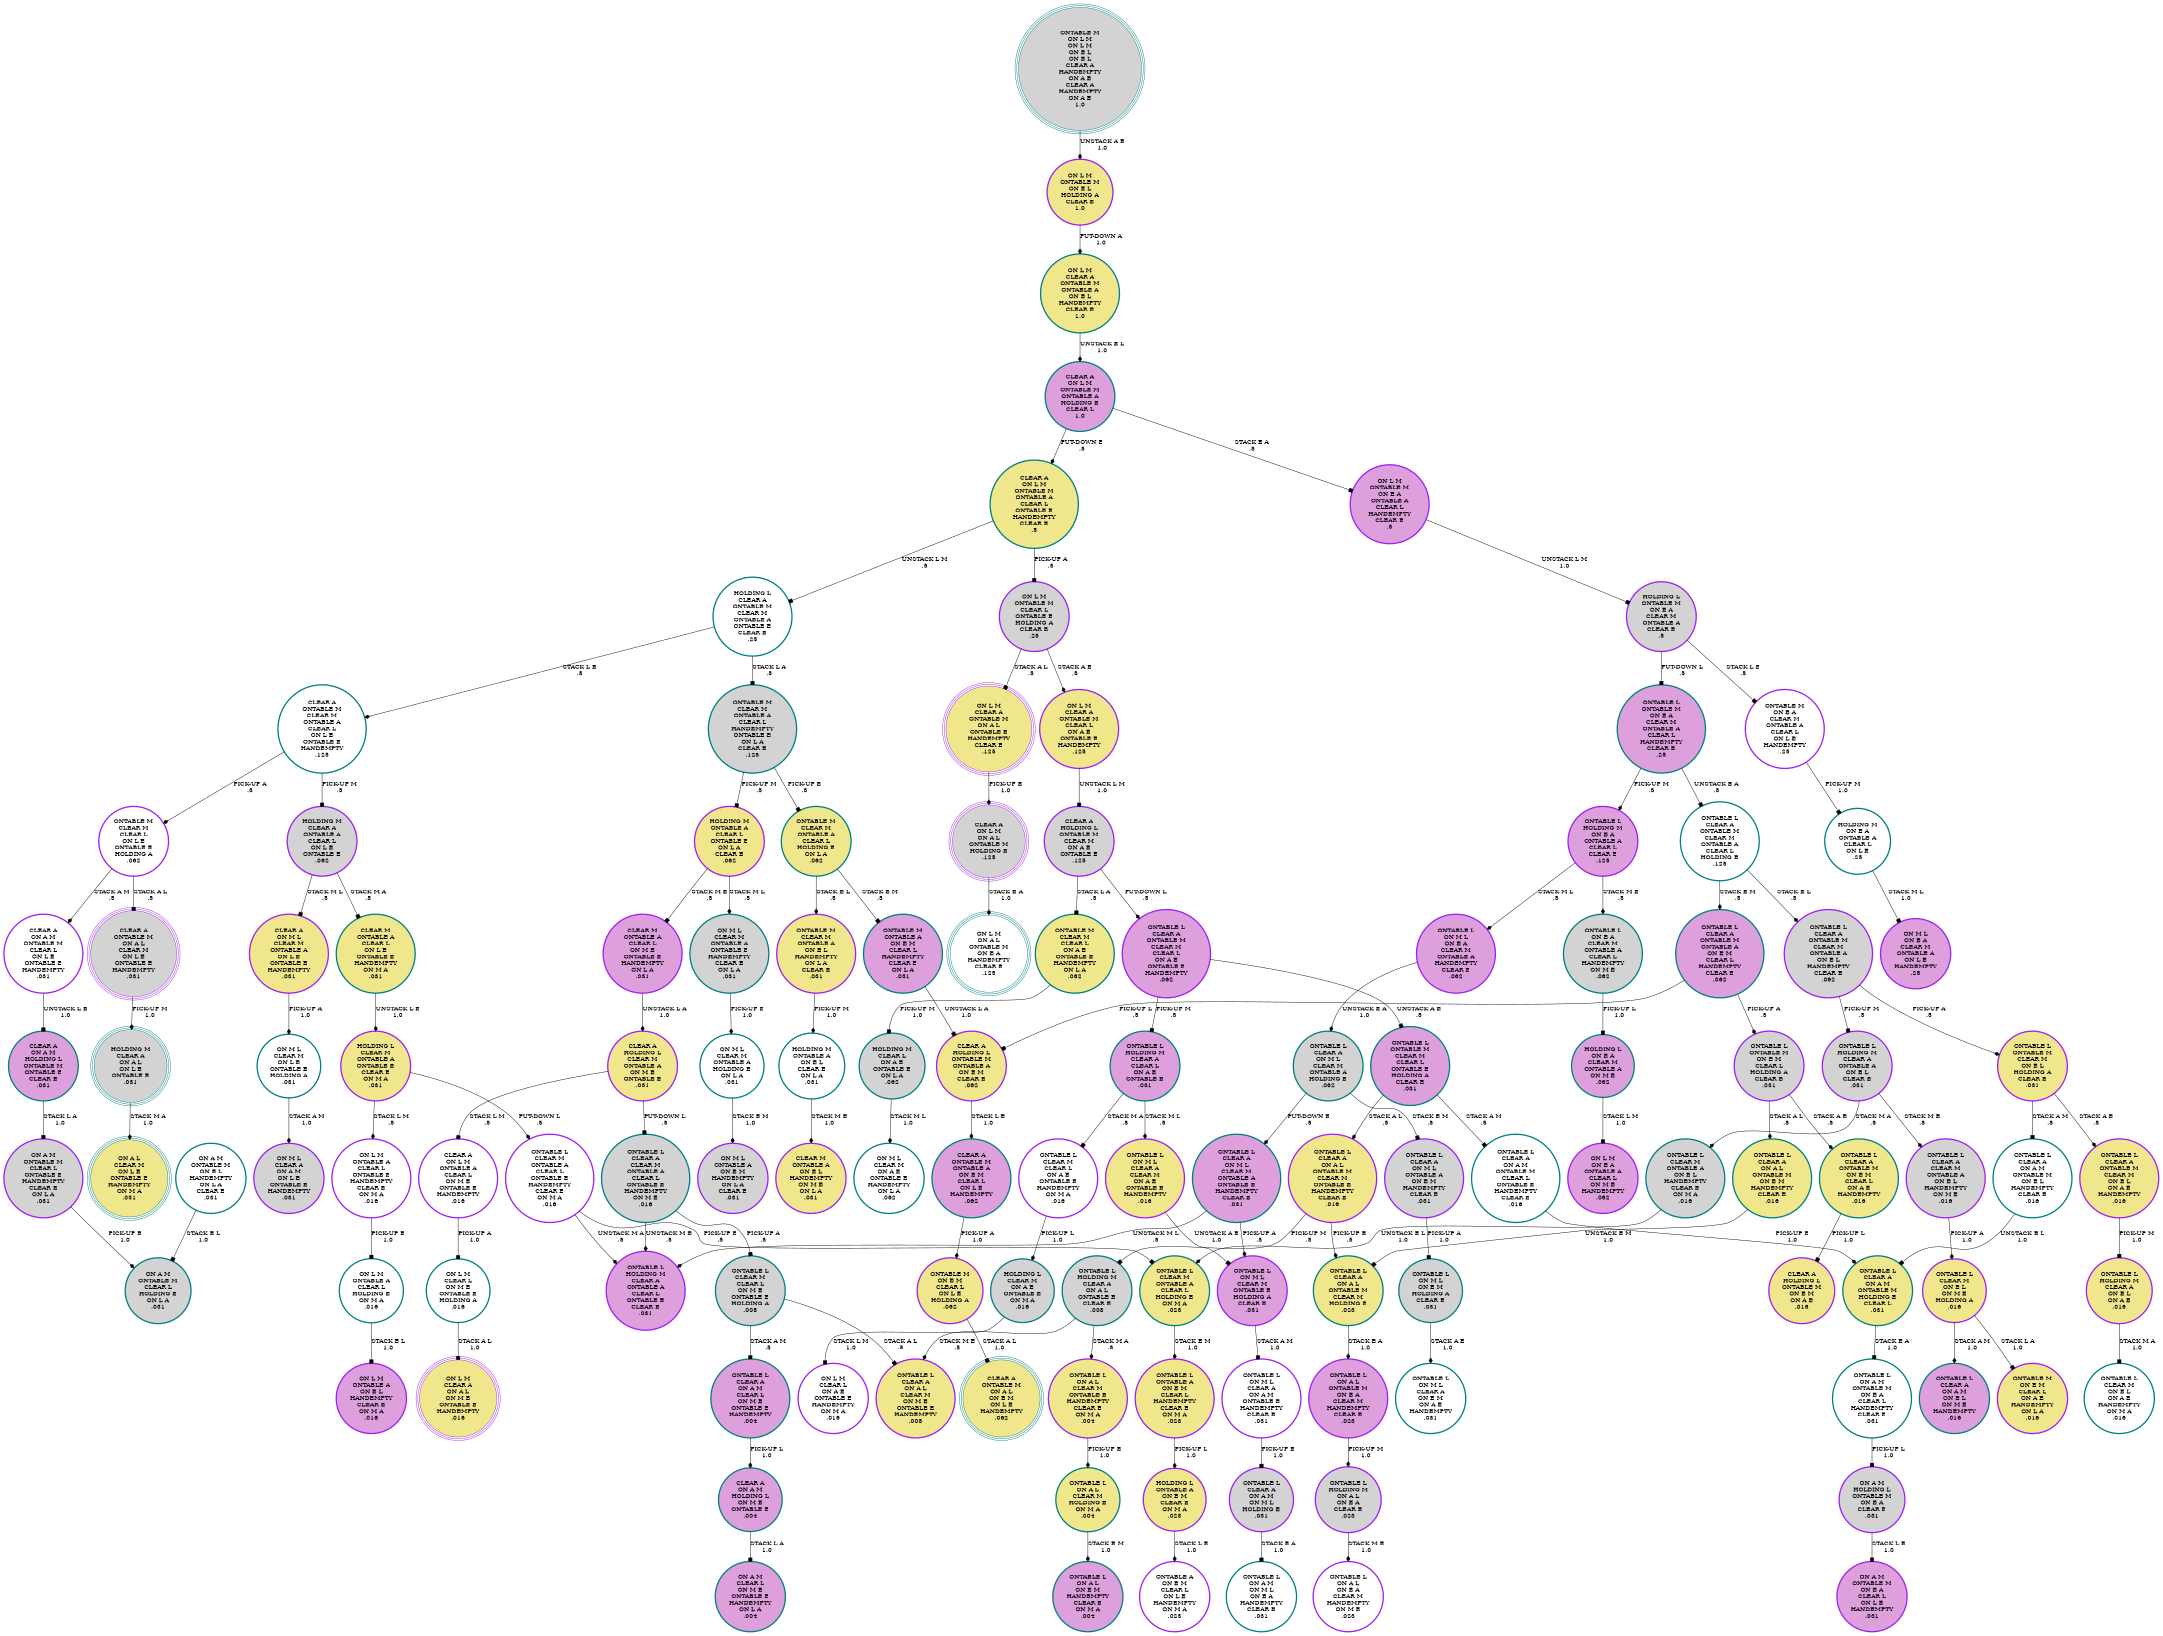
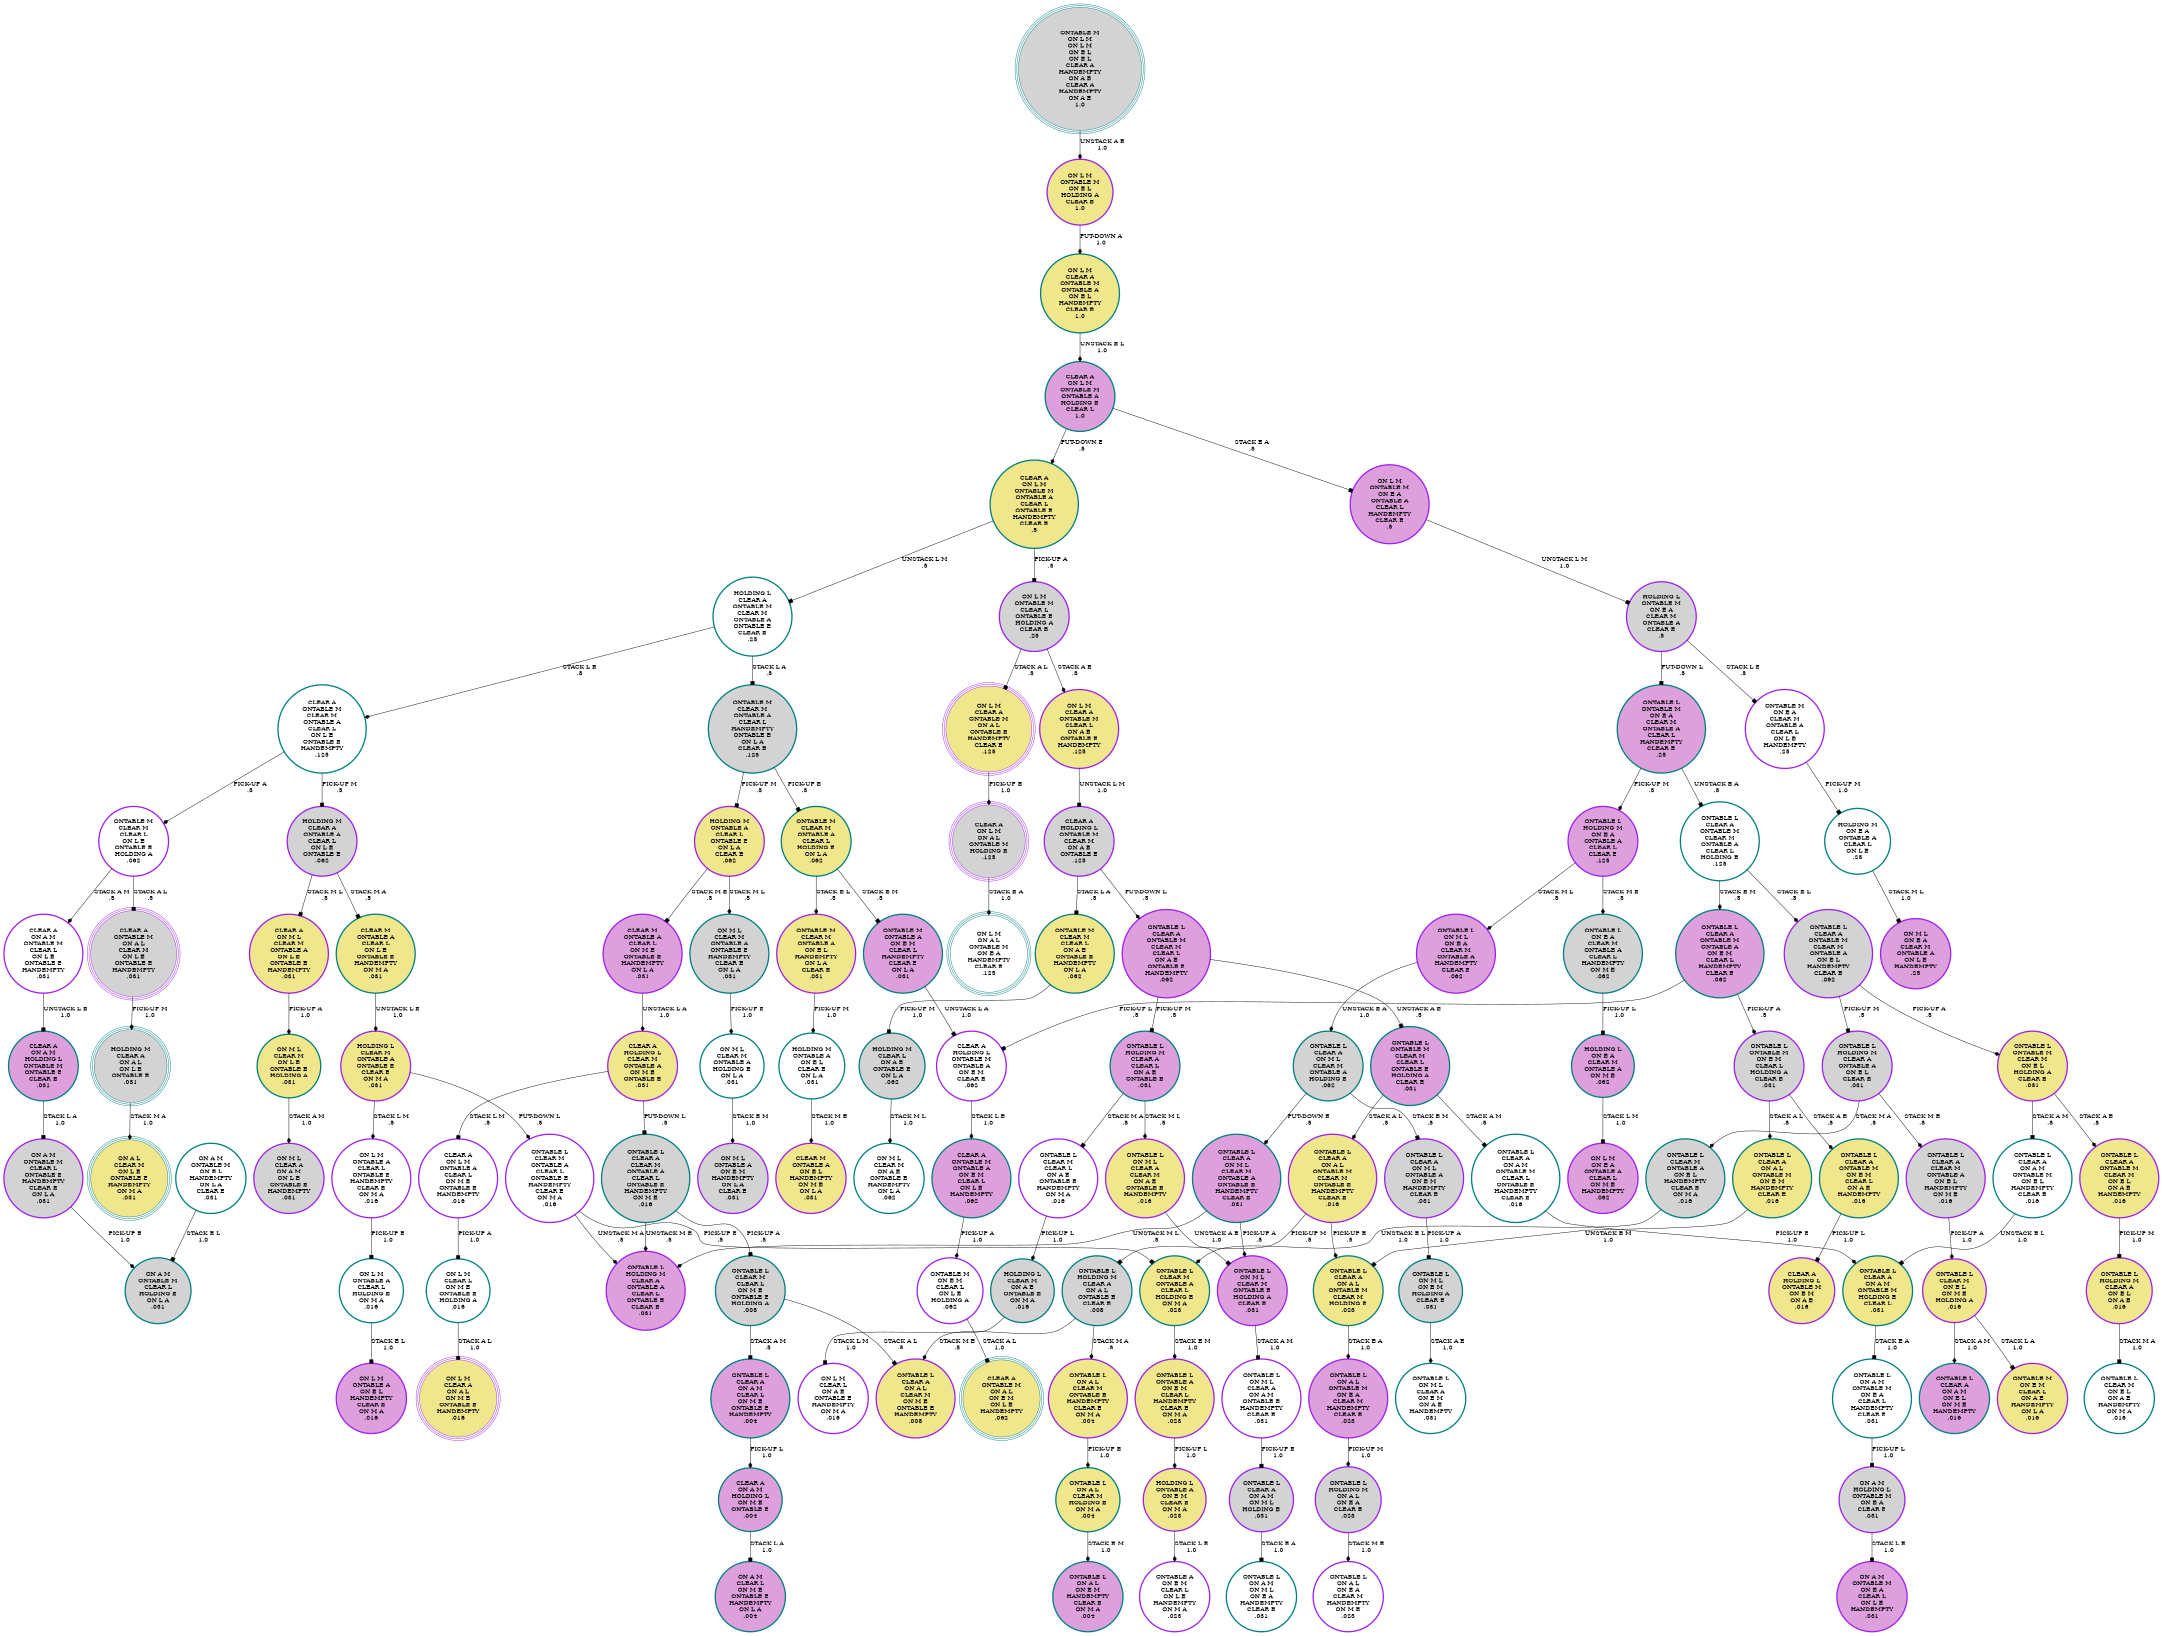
node "ON M L CLEAR M ON L E ONTABLE E HOLDING A .031": fillcolor white -> khaki
node "CLEAR A HOLDING L ONTABLE M ONTABLE A ON E M CLEAR E .062": fillcolor khaki -> white
node "ONTABLE M ON E M CLEAR L ON L E HOLDING A .062": fillcolor khaki -> white
